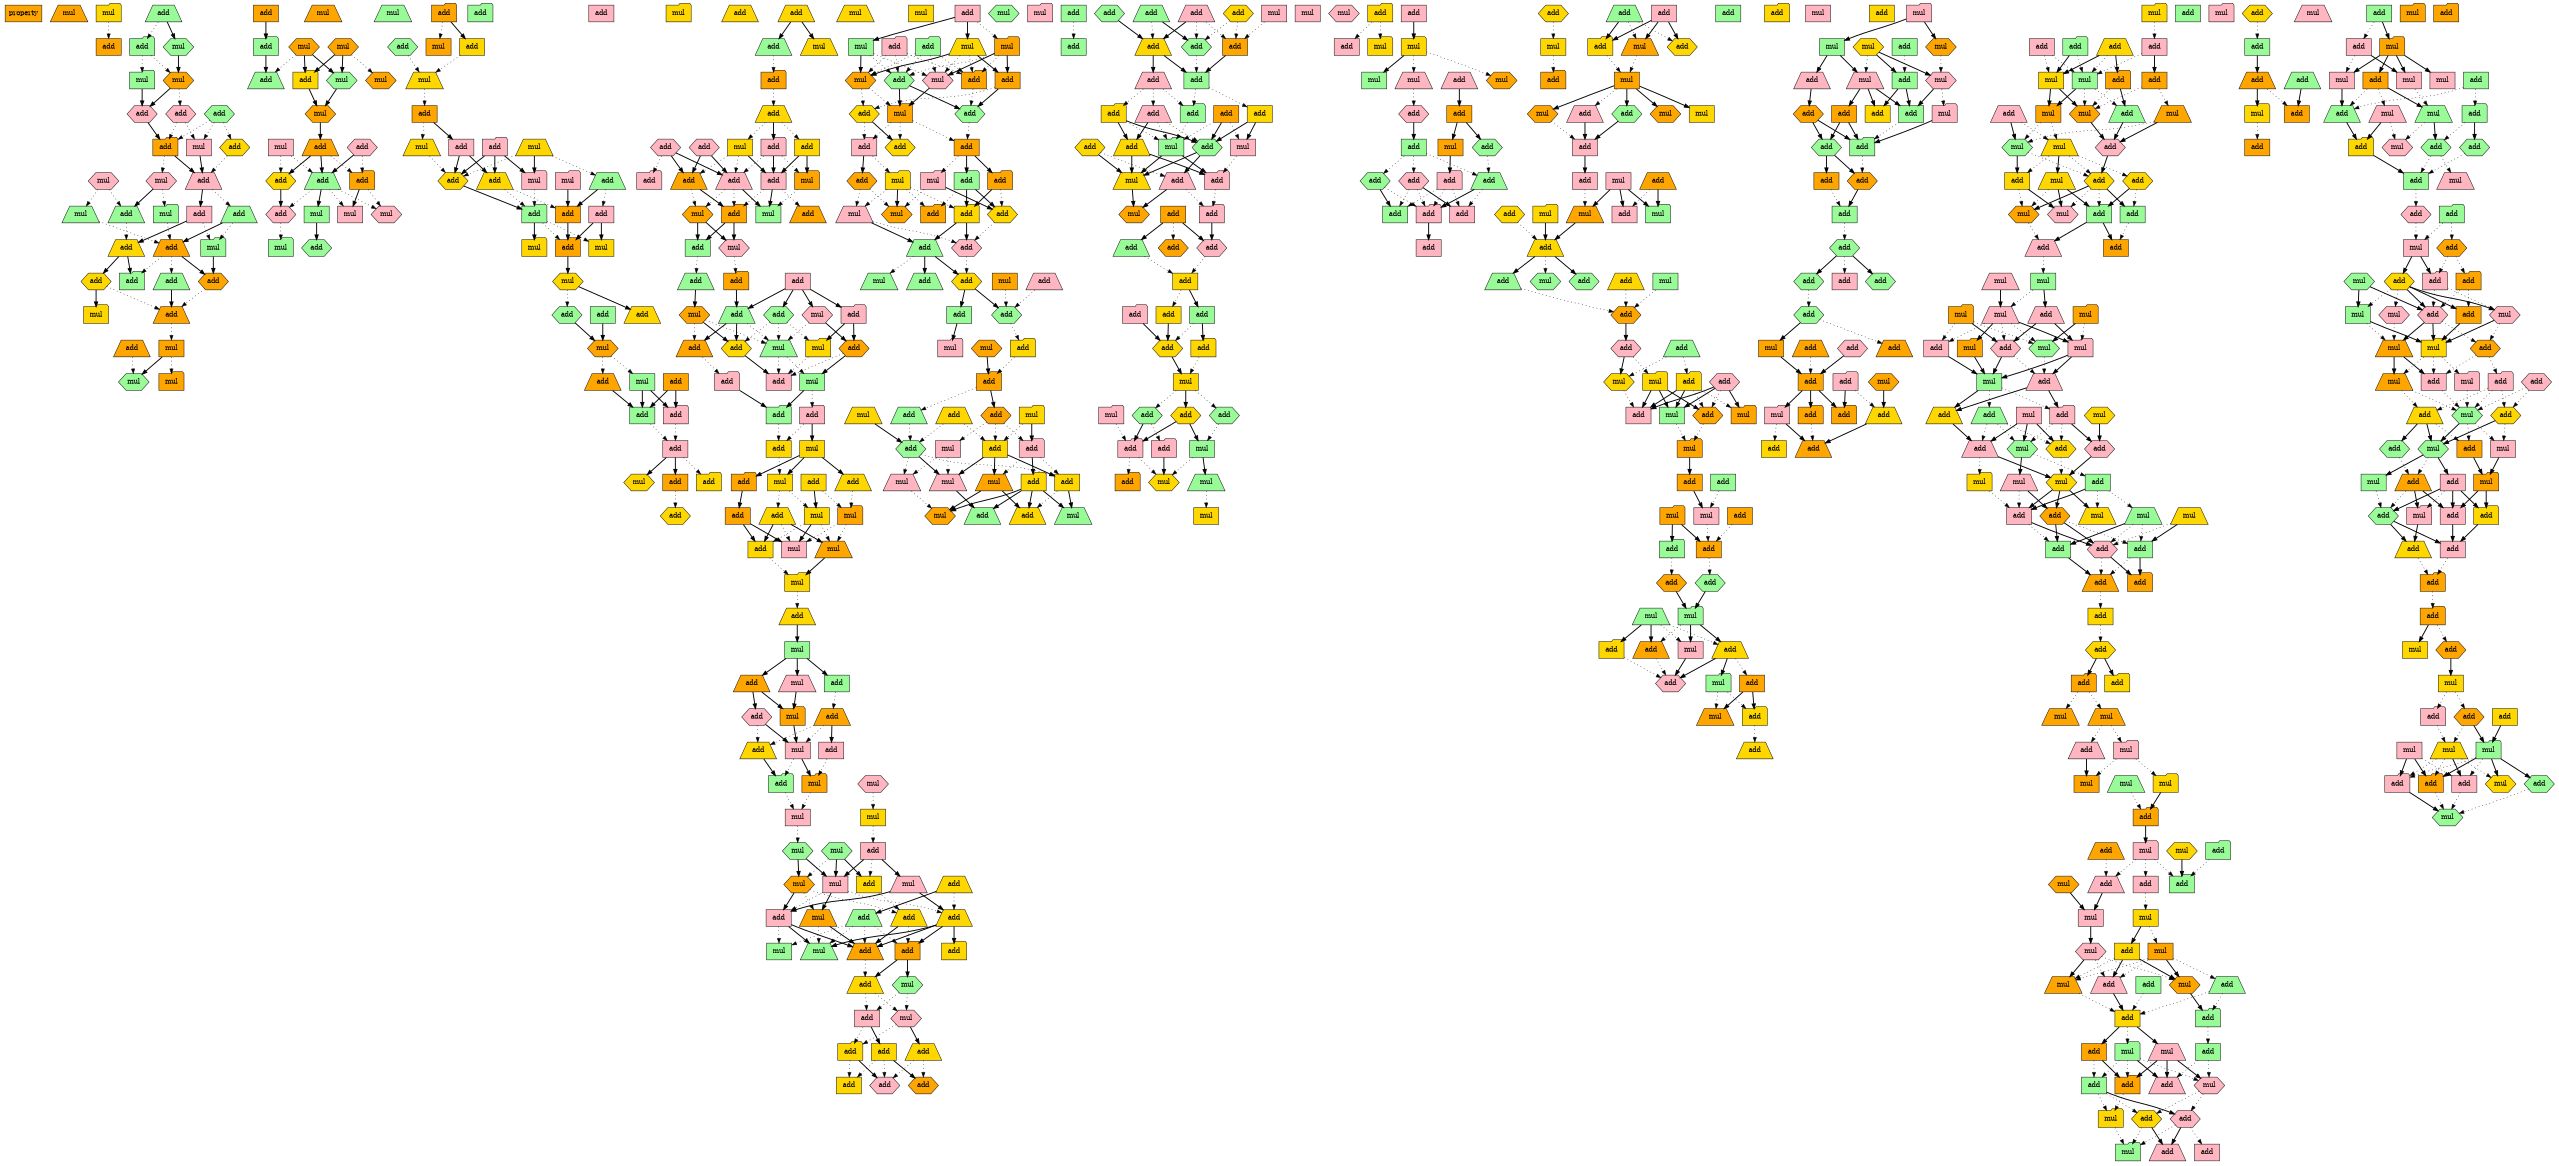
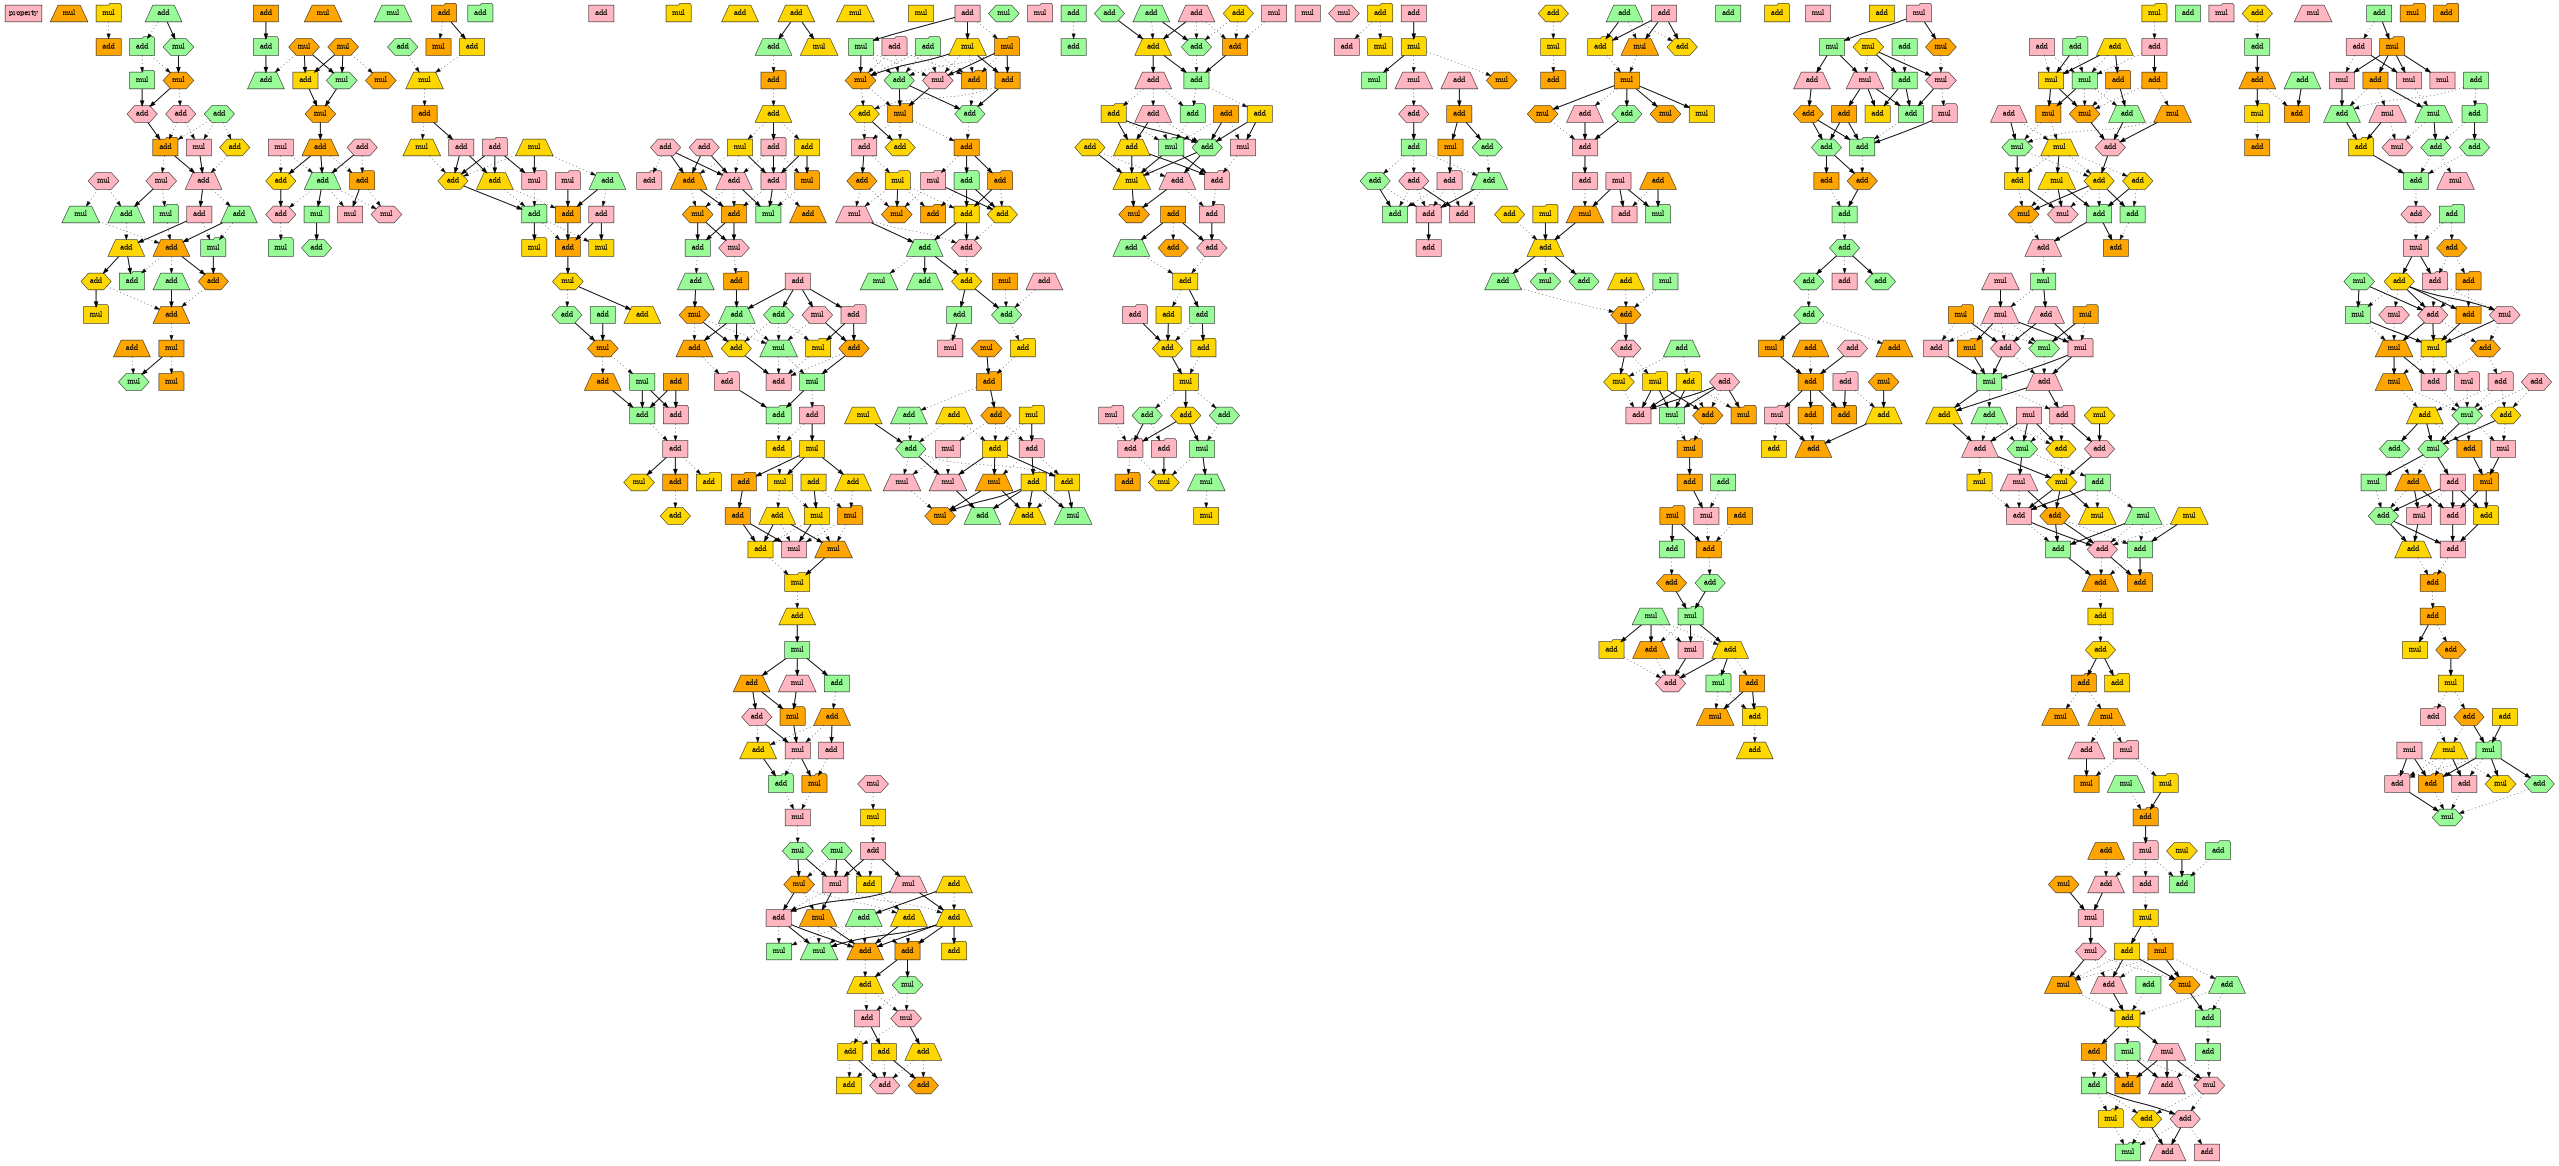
node "property": fillcolor orange -> lightpink
